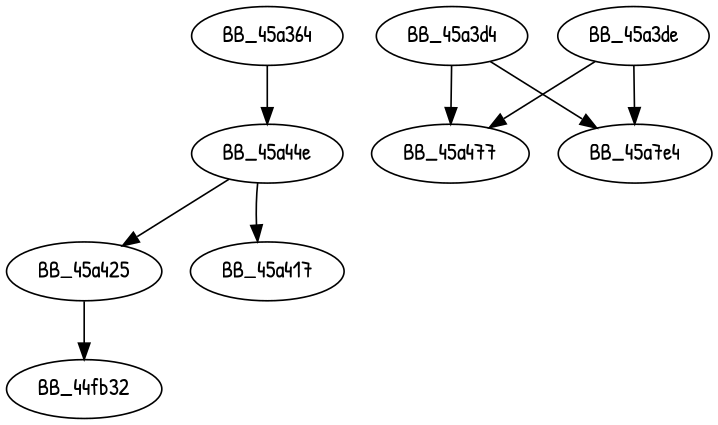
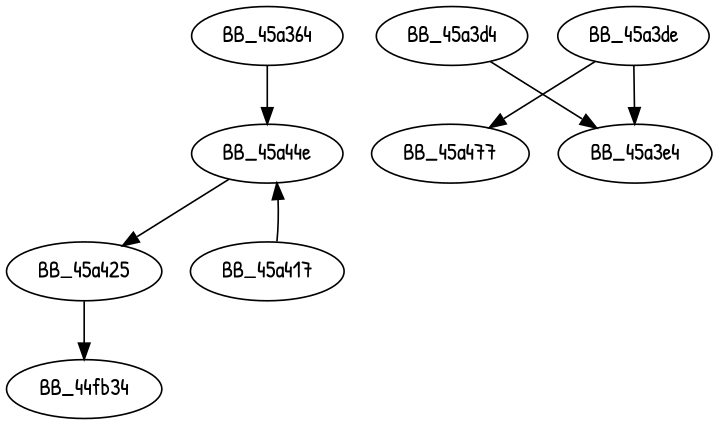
edge "BB_45a3d4" -> "BB_45a477": removed
node "BB_45a7e4": label "BB_45a7e4" -> "BB_45a3e4"
edge "BB_45a44e" -> "BB_45a417": reversed
node "BB_44fb32": label "BB_44fb32" -> "BB_44fb34"
